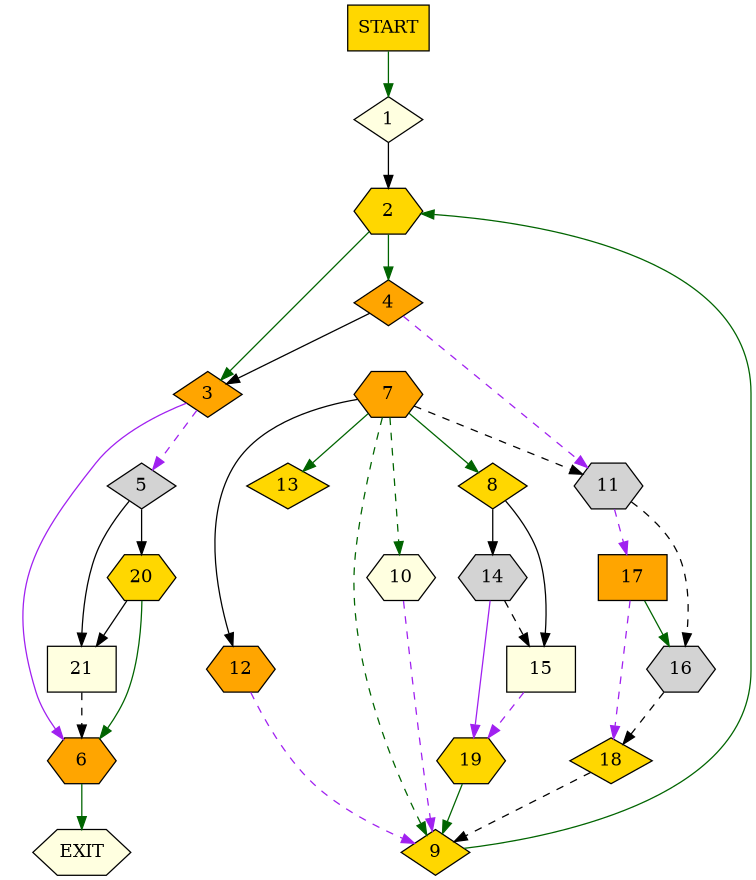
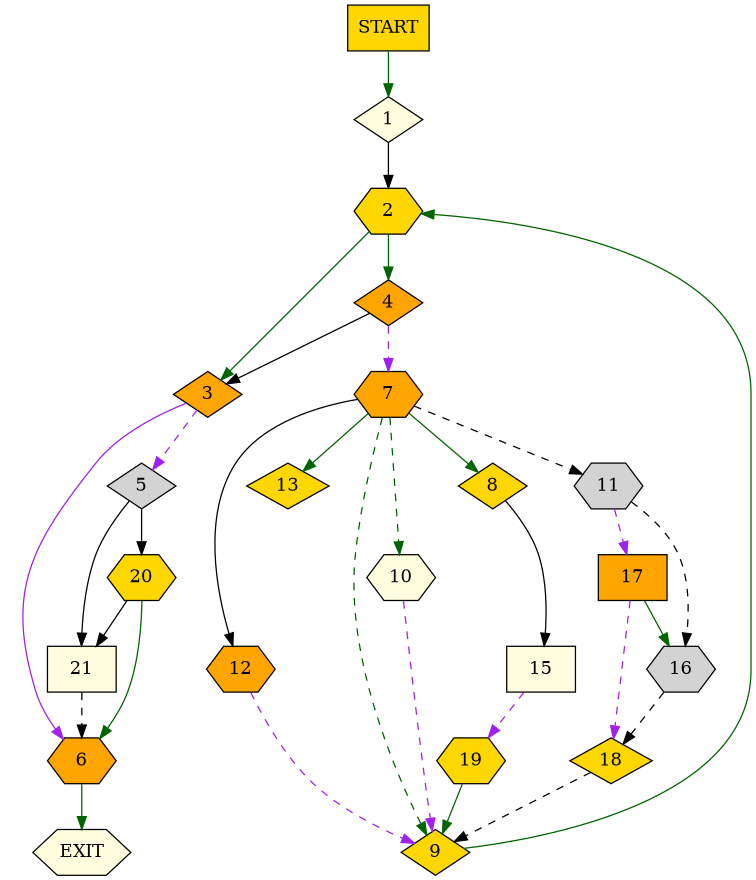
edge "4" -> "11": now "4" -> "7"
node "14": removed
